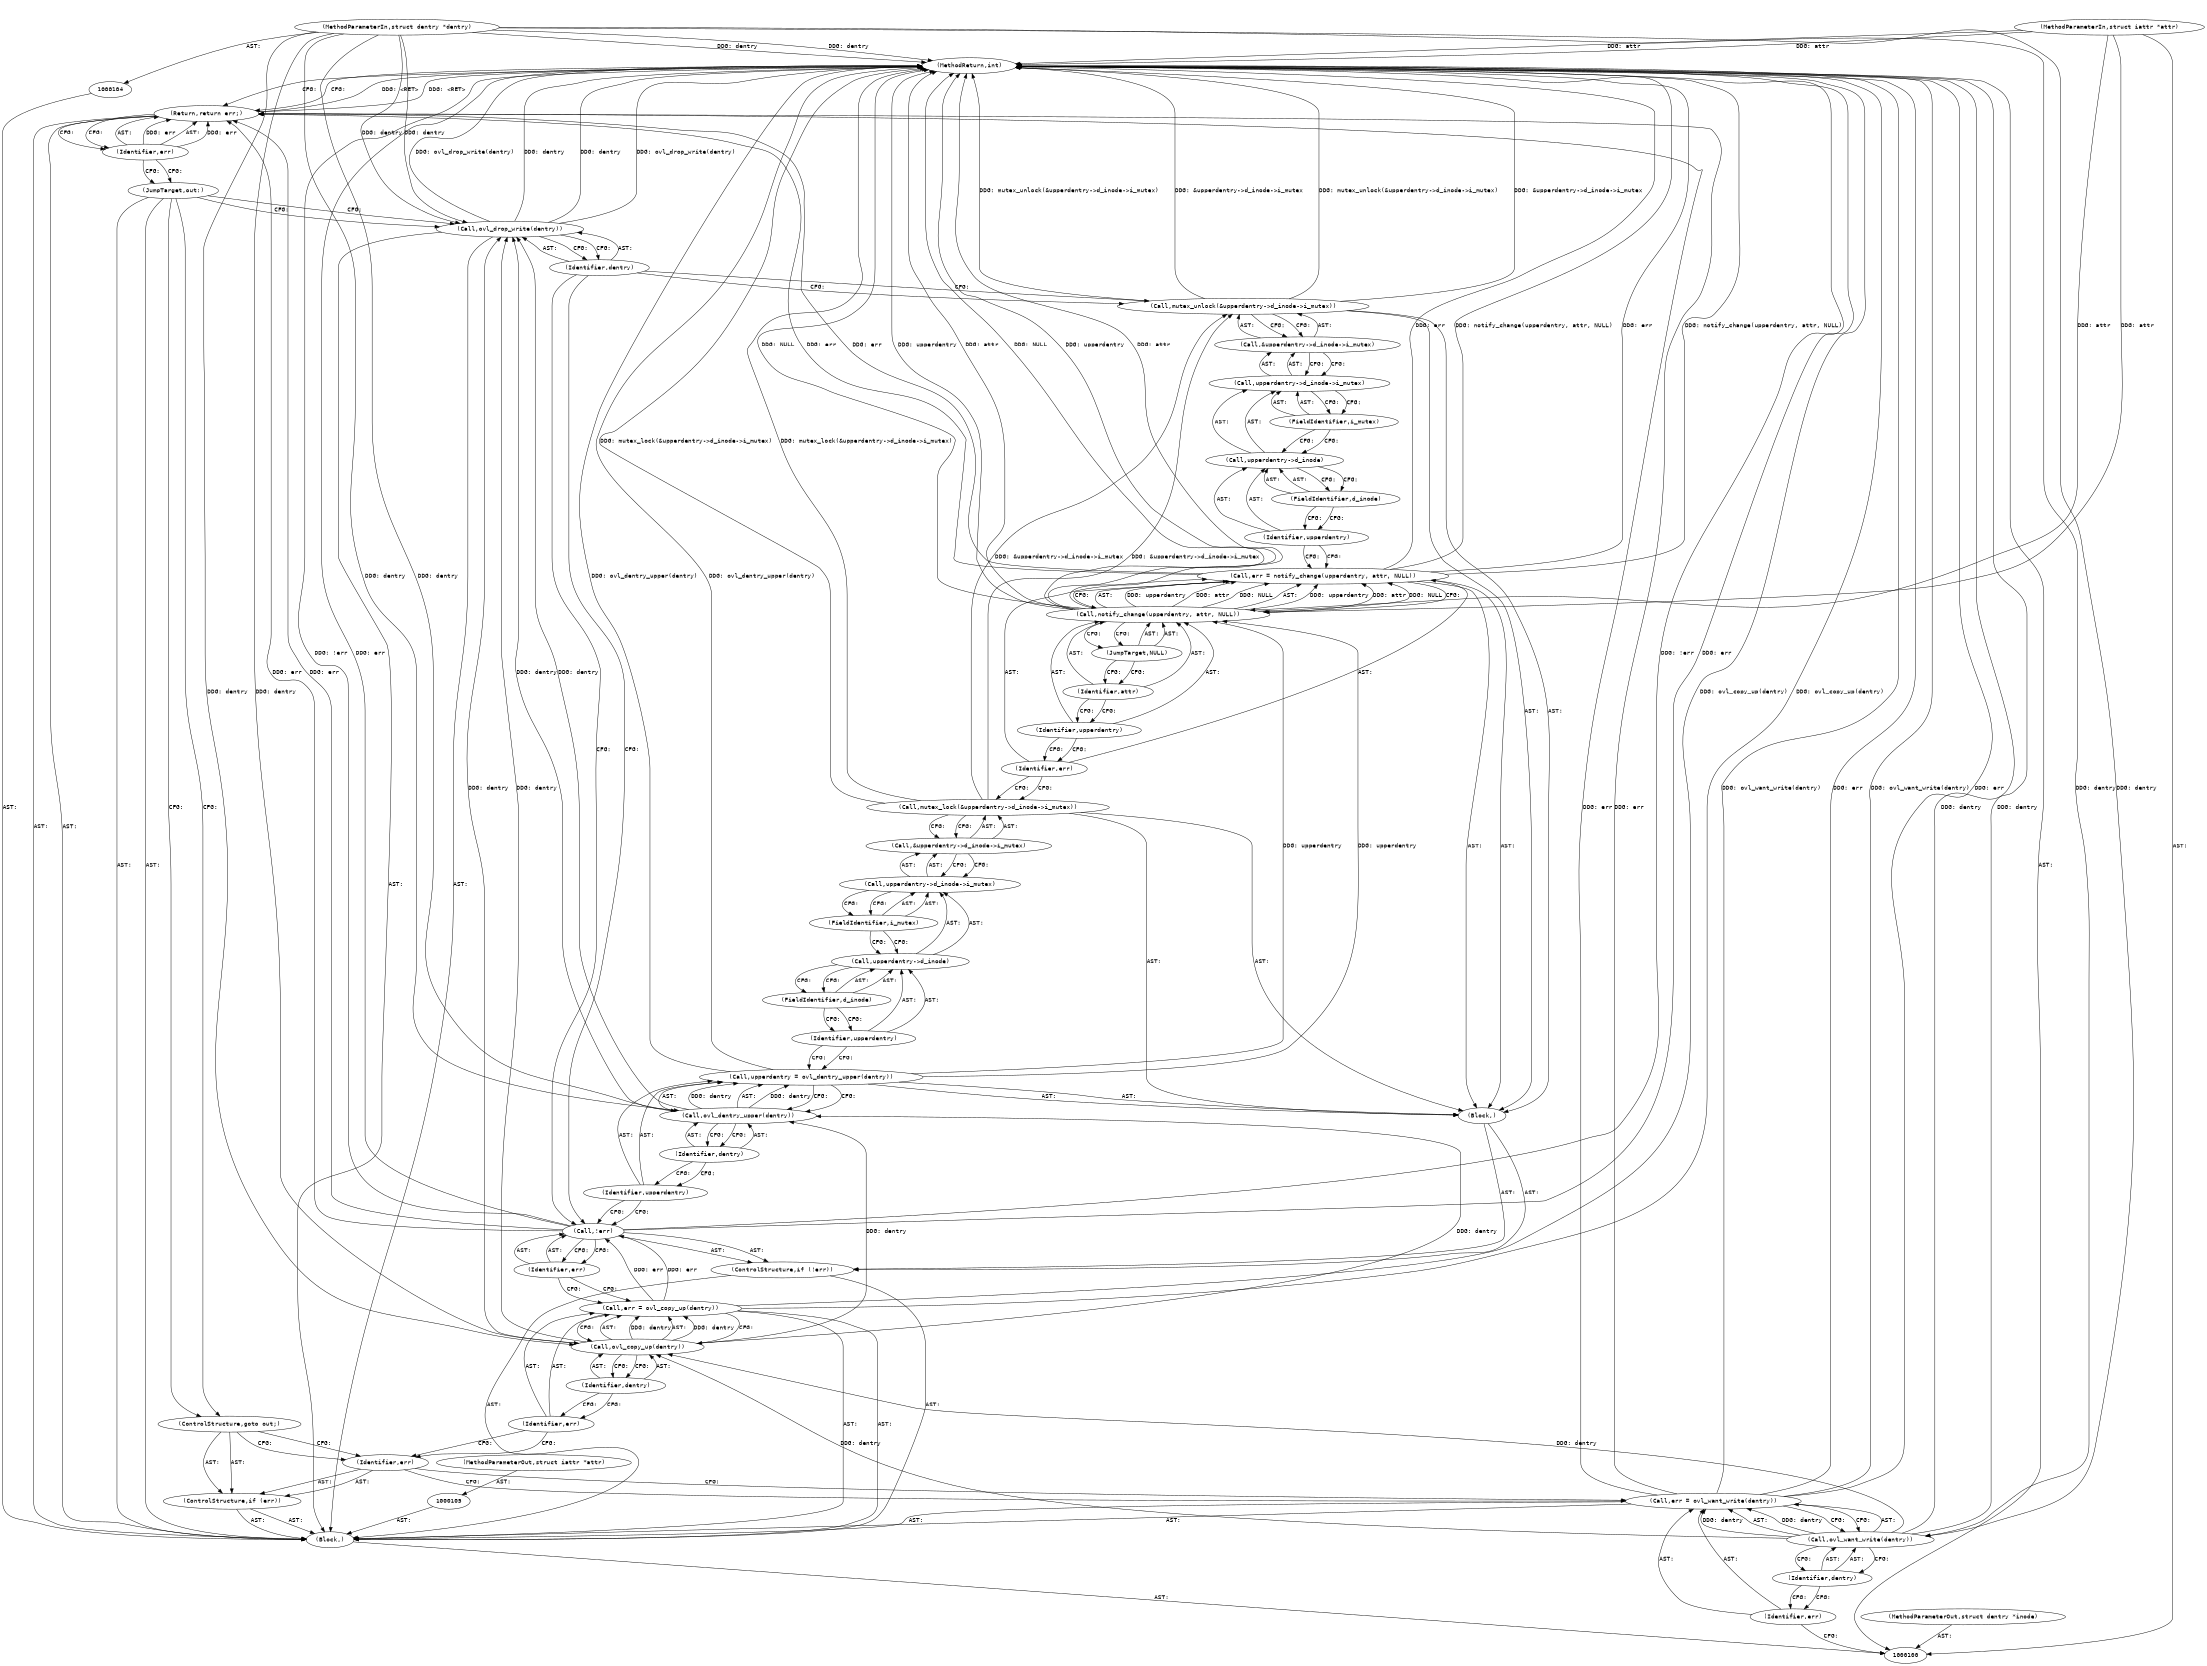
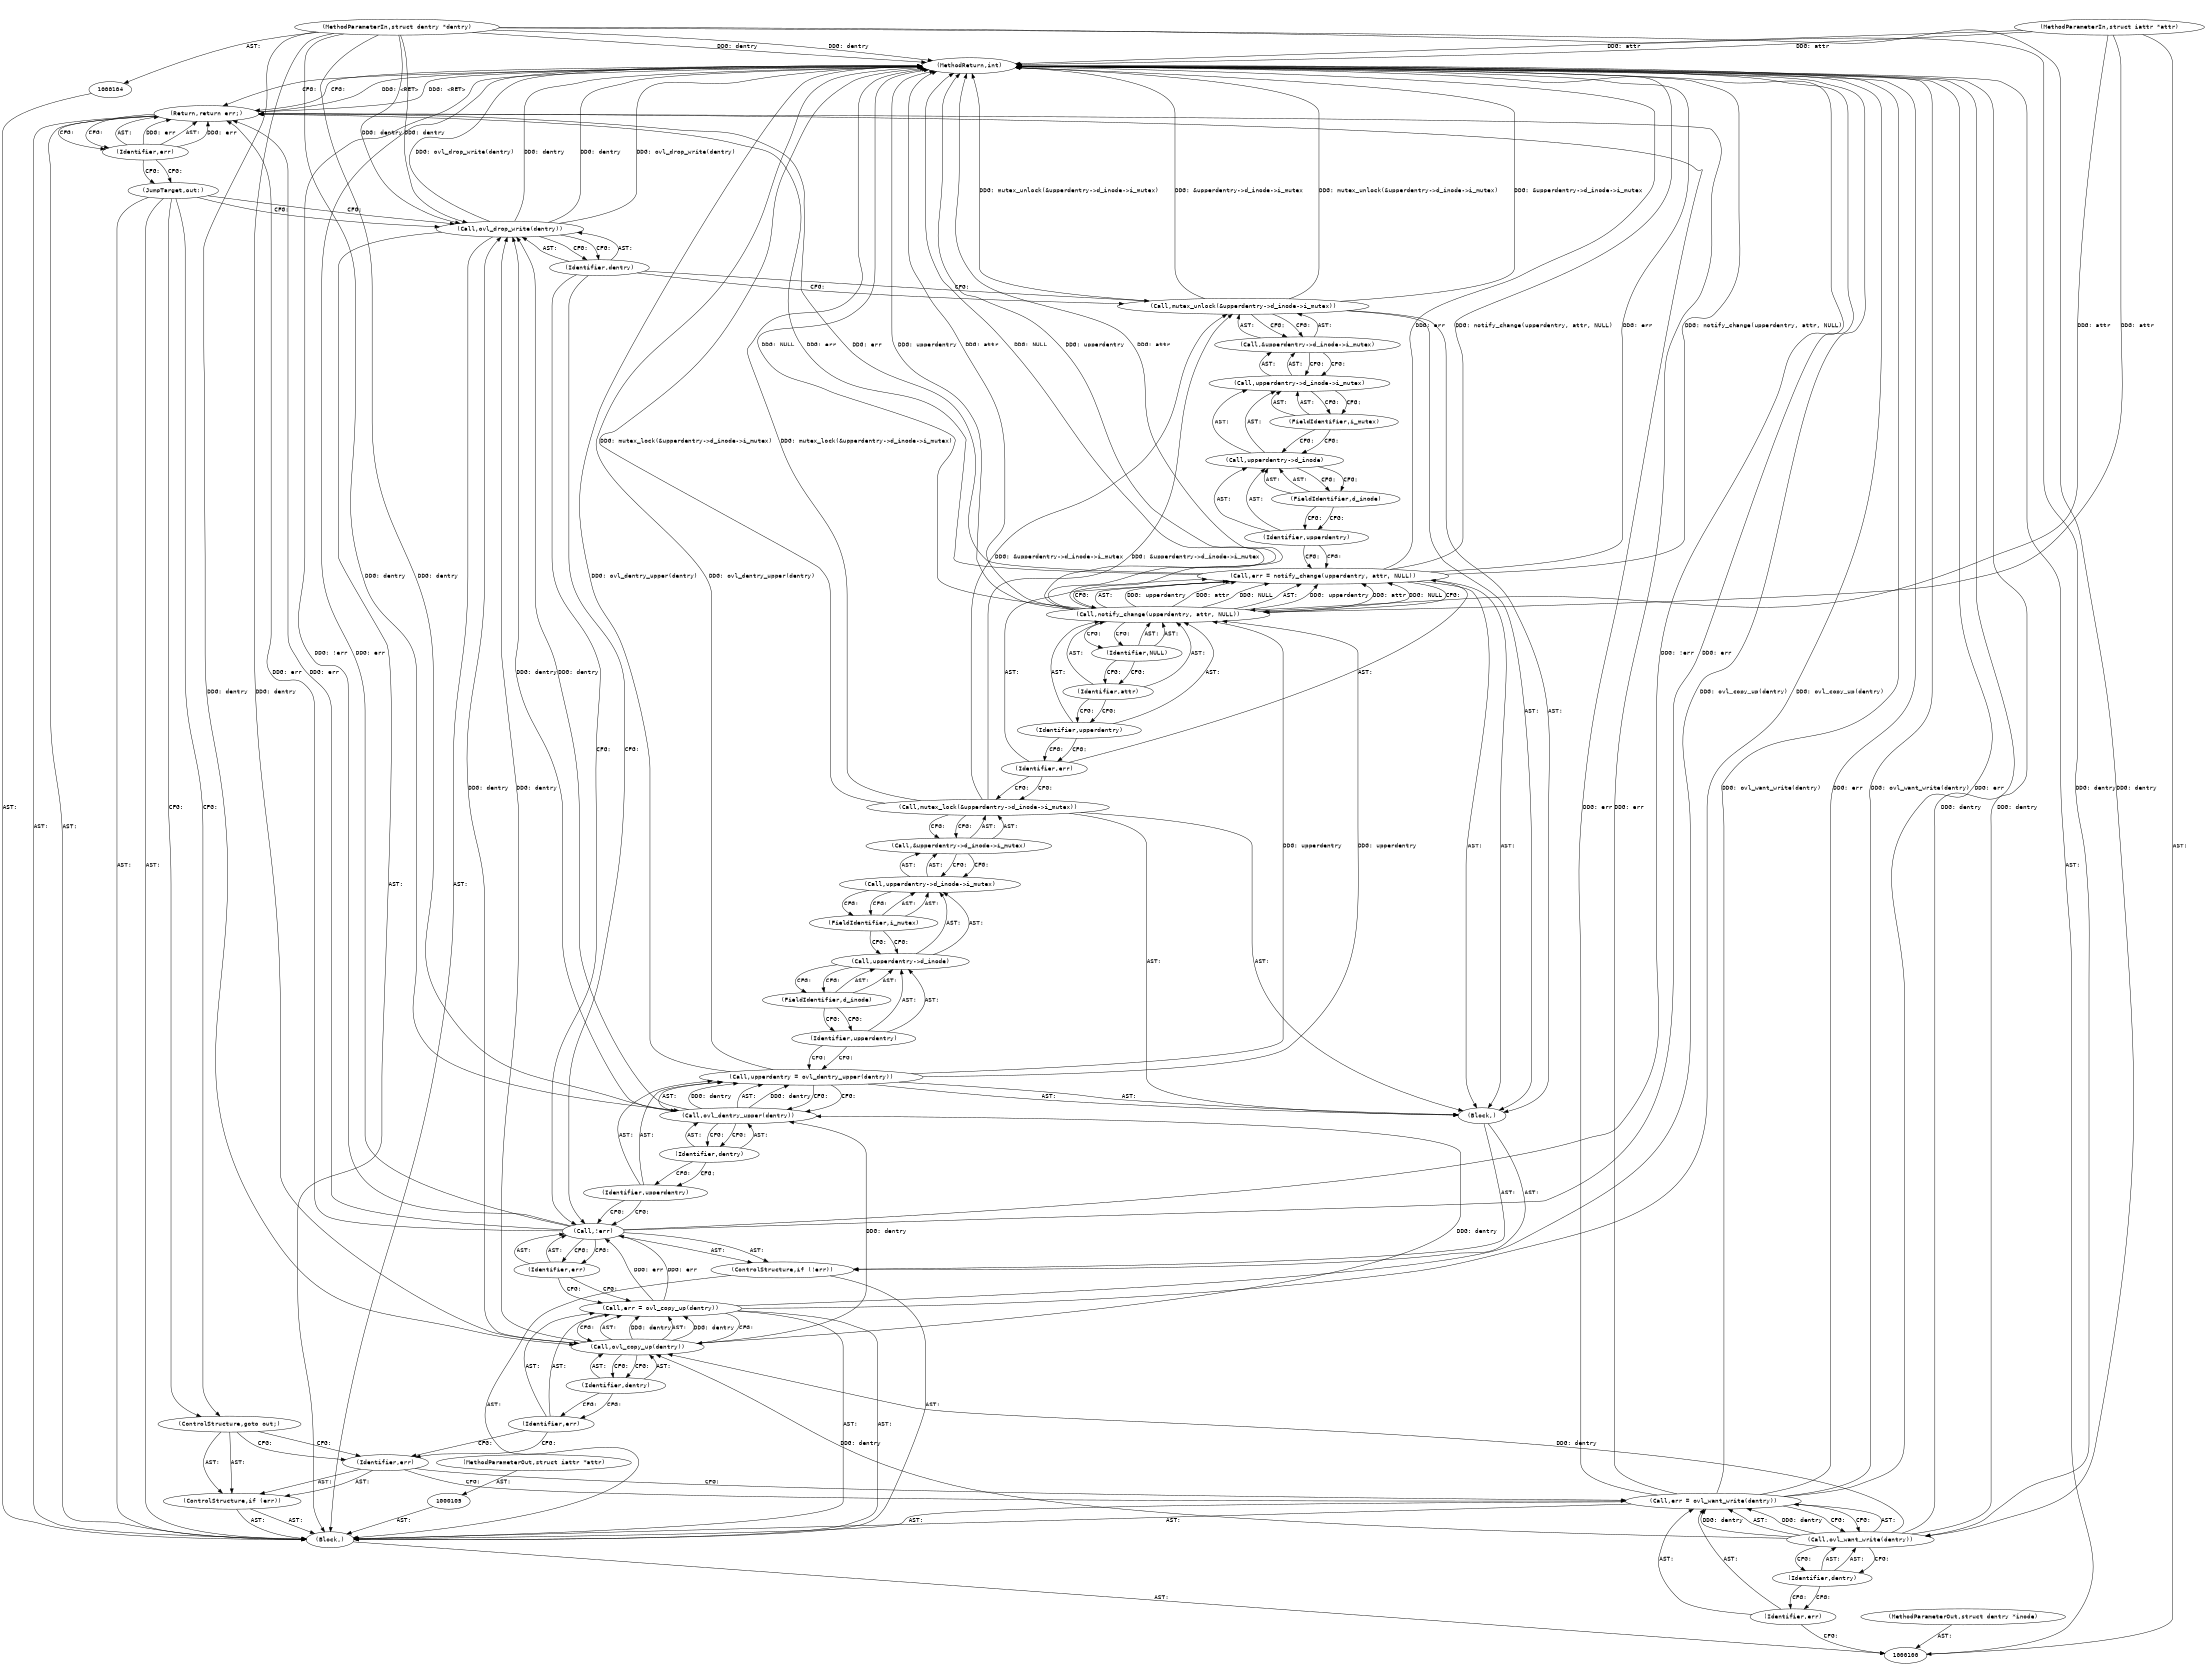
edge "(MethodReturn,int)" -> "1000100": reversed
node "(JumpTarget,NULL)": label "(JumpTarget,NULL)" -> "(Identifier,NULL)"
